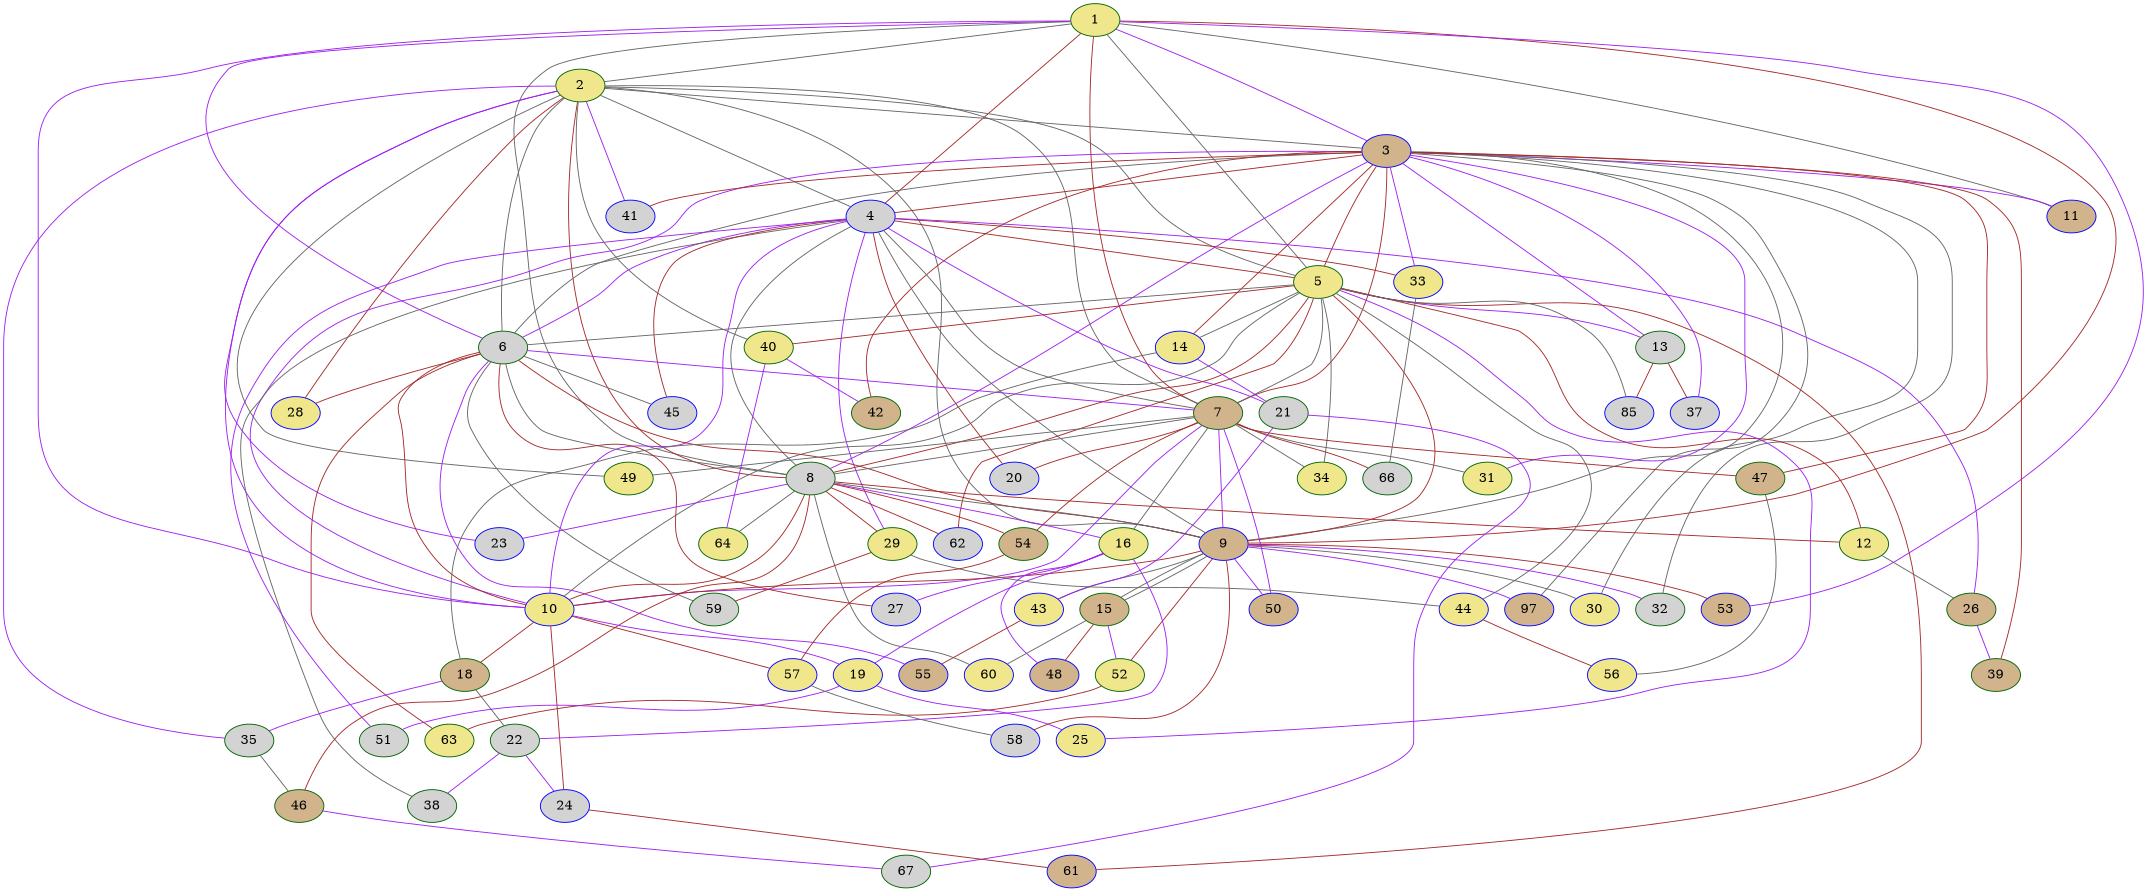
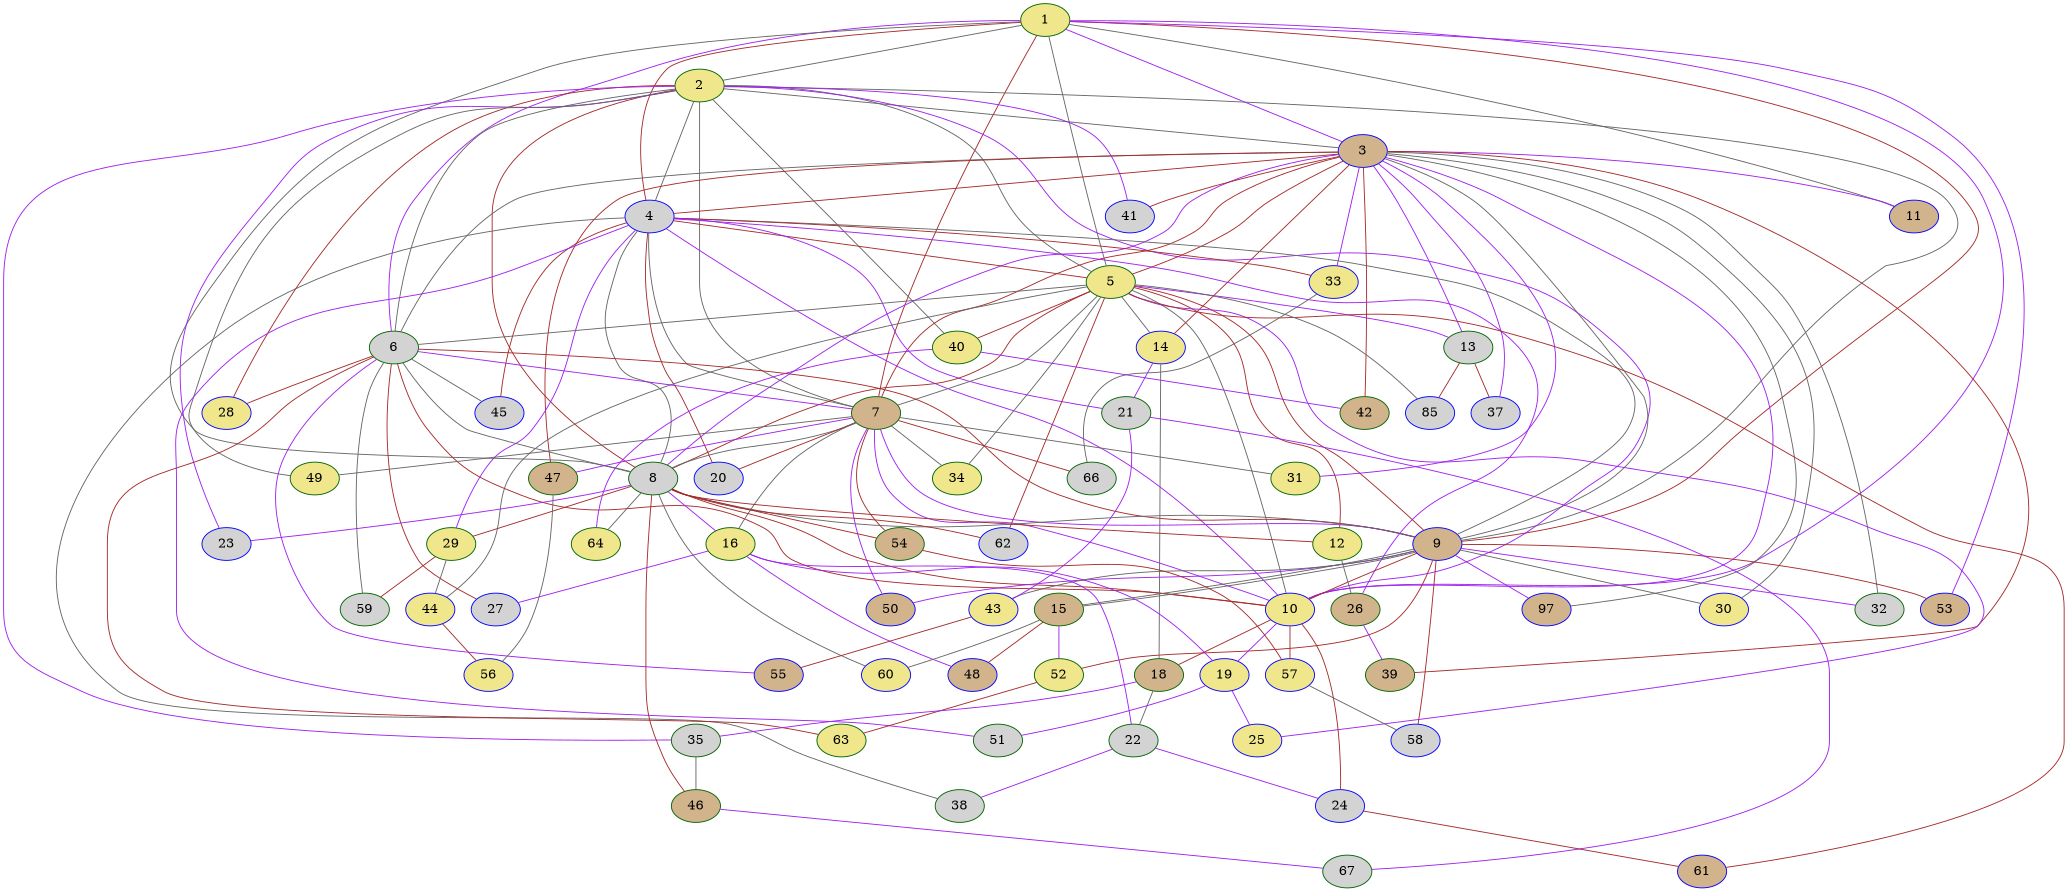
edge "4" -- "6": removed
edge "7" -- "47": color brown -> purple
